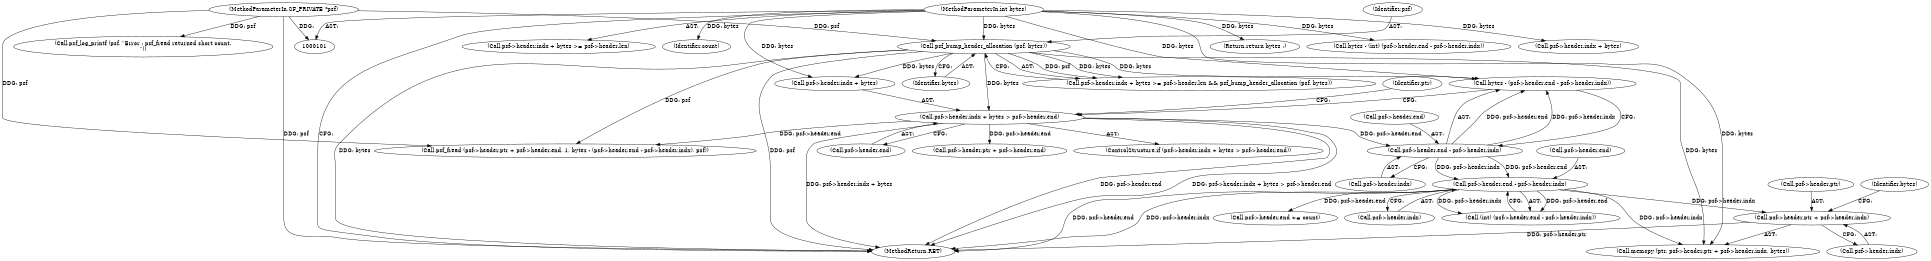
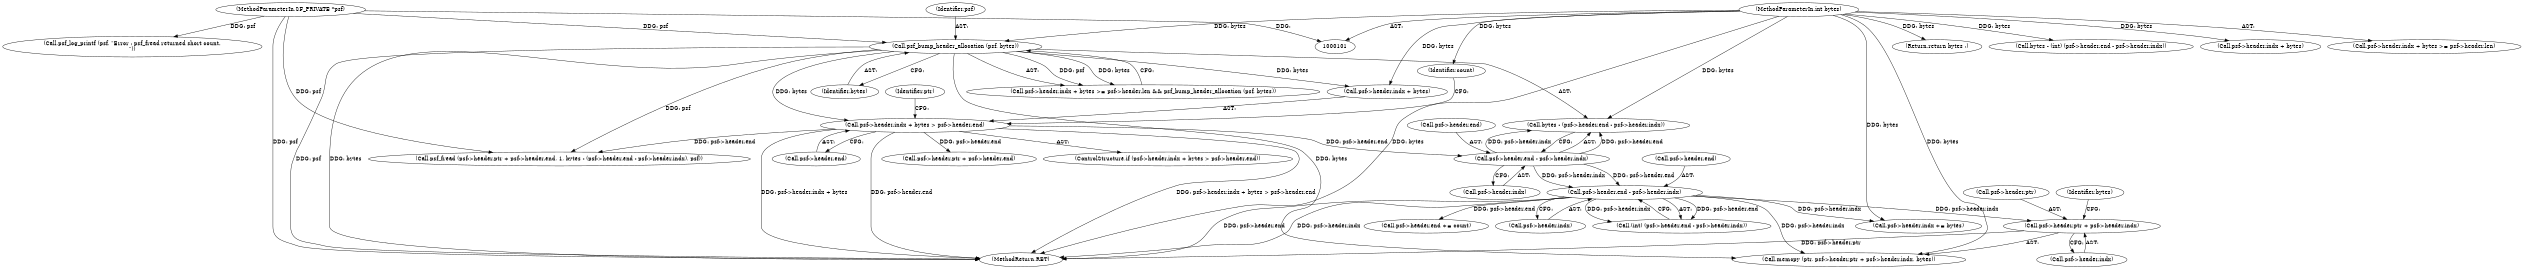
edge "(Call,psf_bump_header_allocation (psf, bytes))" -> "(Call,bytes - (psf->header.end - psf->header.indx))": label "DDG: bytes" -> "AST: "
edge "(Call,bytes - (psf->header.end - psf->header.indx))" -> "(Call,psf->header.indx + bytes > psf->header.end)": now "(Identifier,count)" -> "(Call,psf->header.indx + bytes > psf->header.end)"
edge "(MethodParameterIn,int bytes)" -> "(MethodReturn,RET)": label "CFG: " -> "DDG: bytes"
node "(Call,psf->header.indx += bytes)": added
